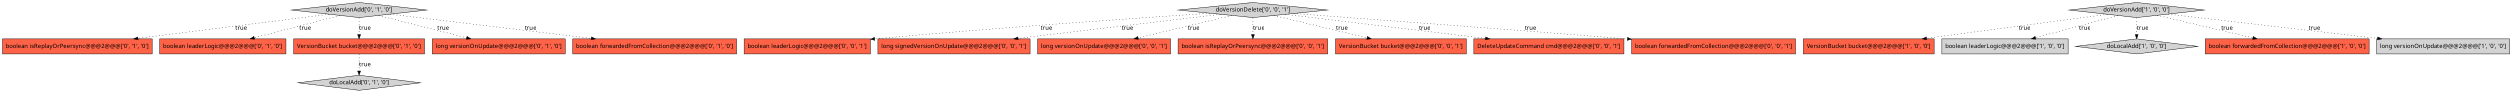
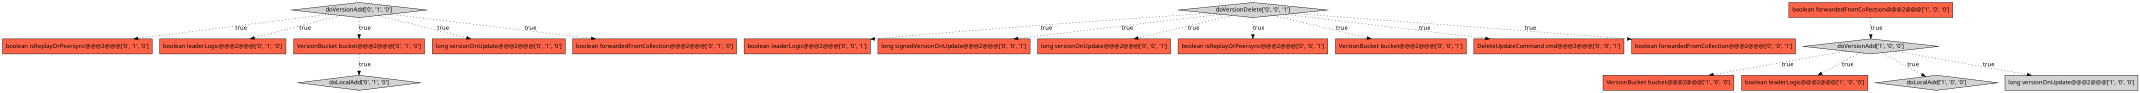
edge "doVersionAdd['1', '0', '0']" -> "boolean forwardedFromCollection@@@2@@@['1', '0', '0']": reversed
node "boolean leaderLogic@@@2@@@['1', '0', '0']": fillcolor lightgray -> tomato
